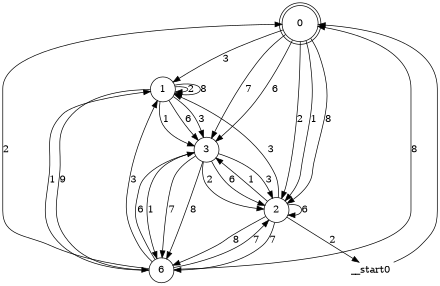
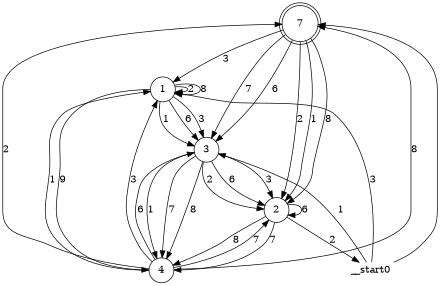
node "0": label "0" -> "7"
edge "2" -> "1": now "__start0" -> "1"
edge "2" -> "3": now "__start0" -> "3"
node "6": label "6" -> "4"
